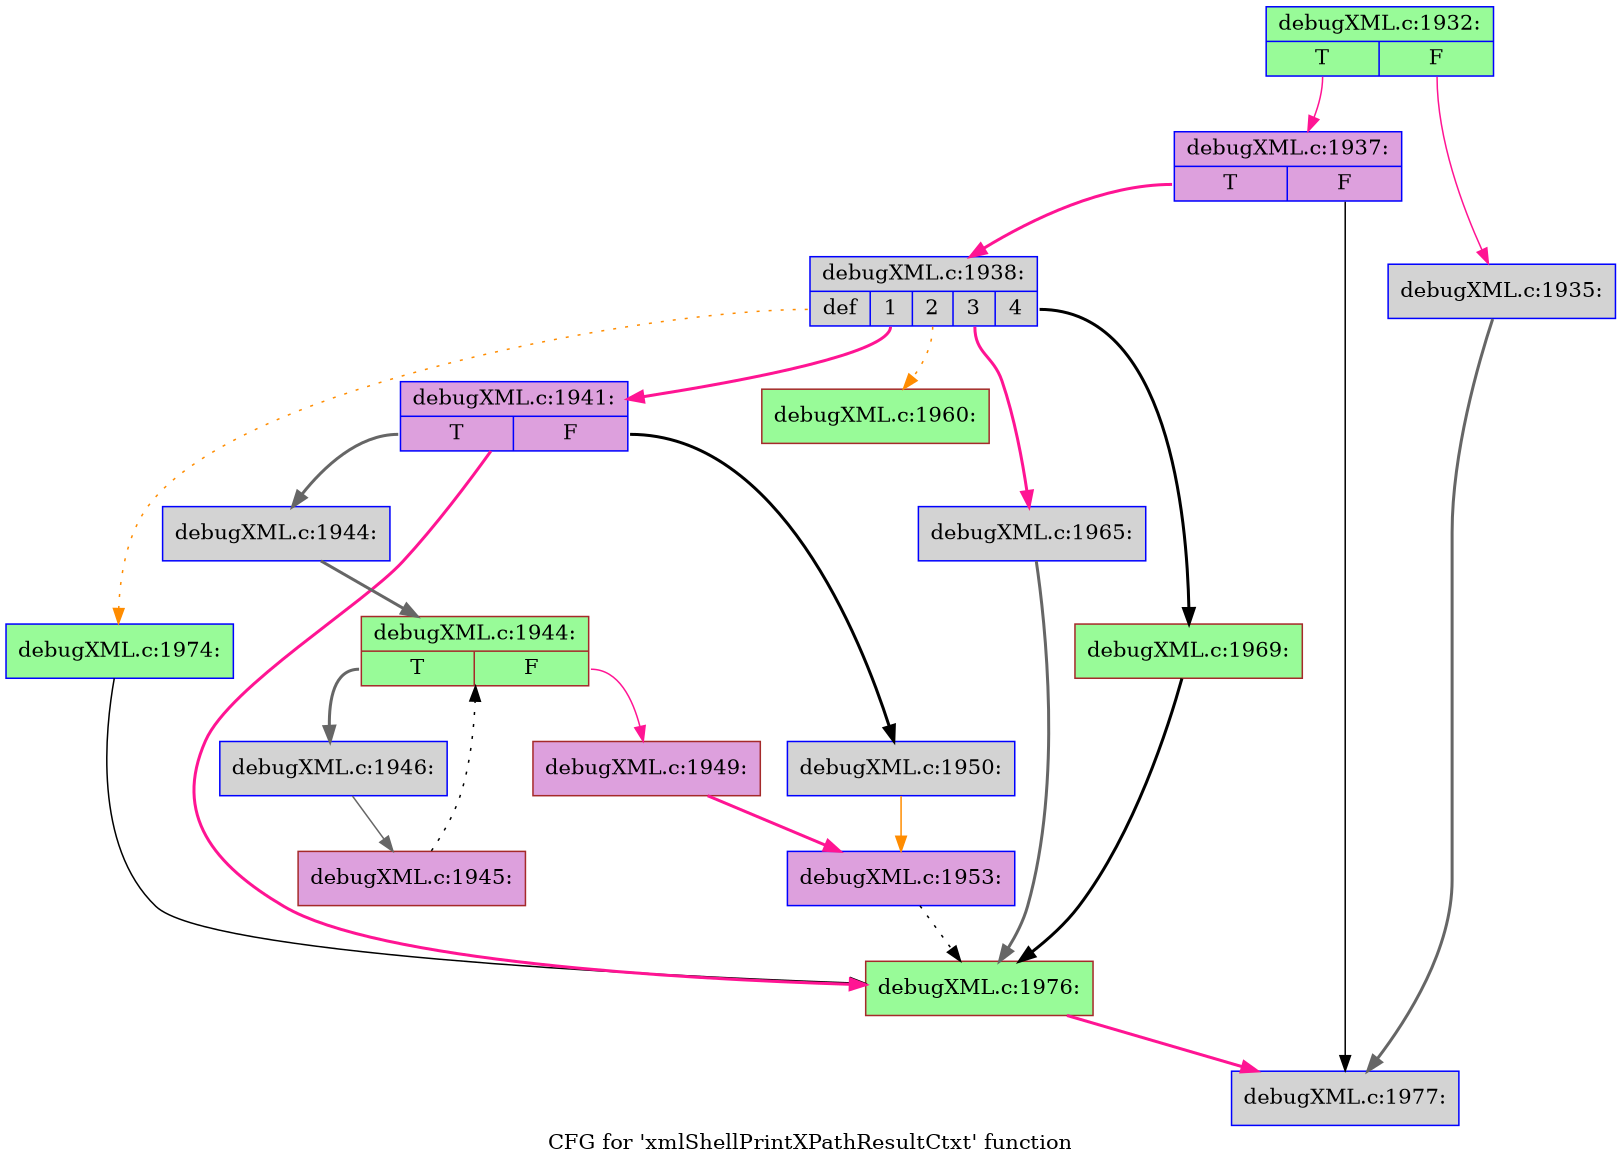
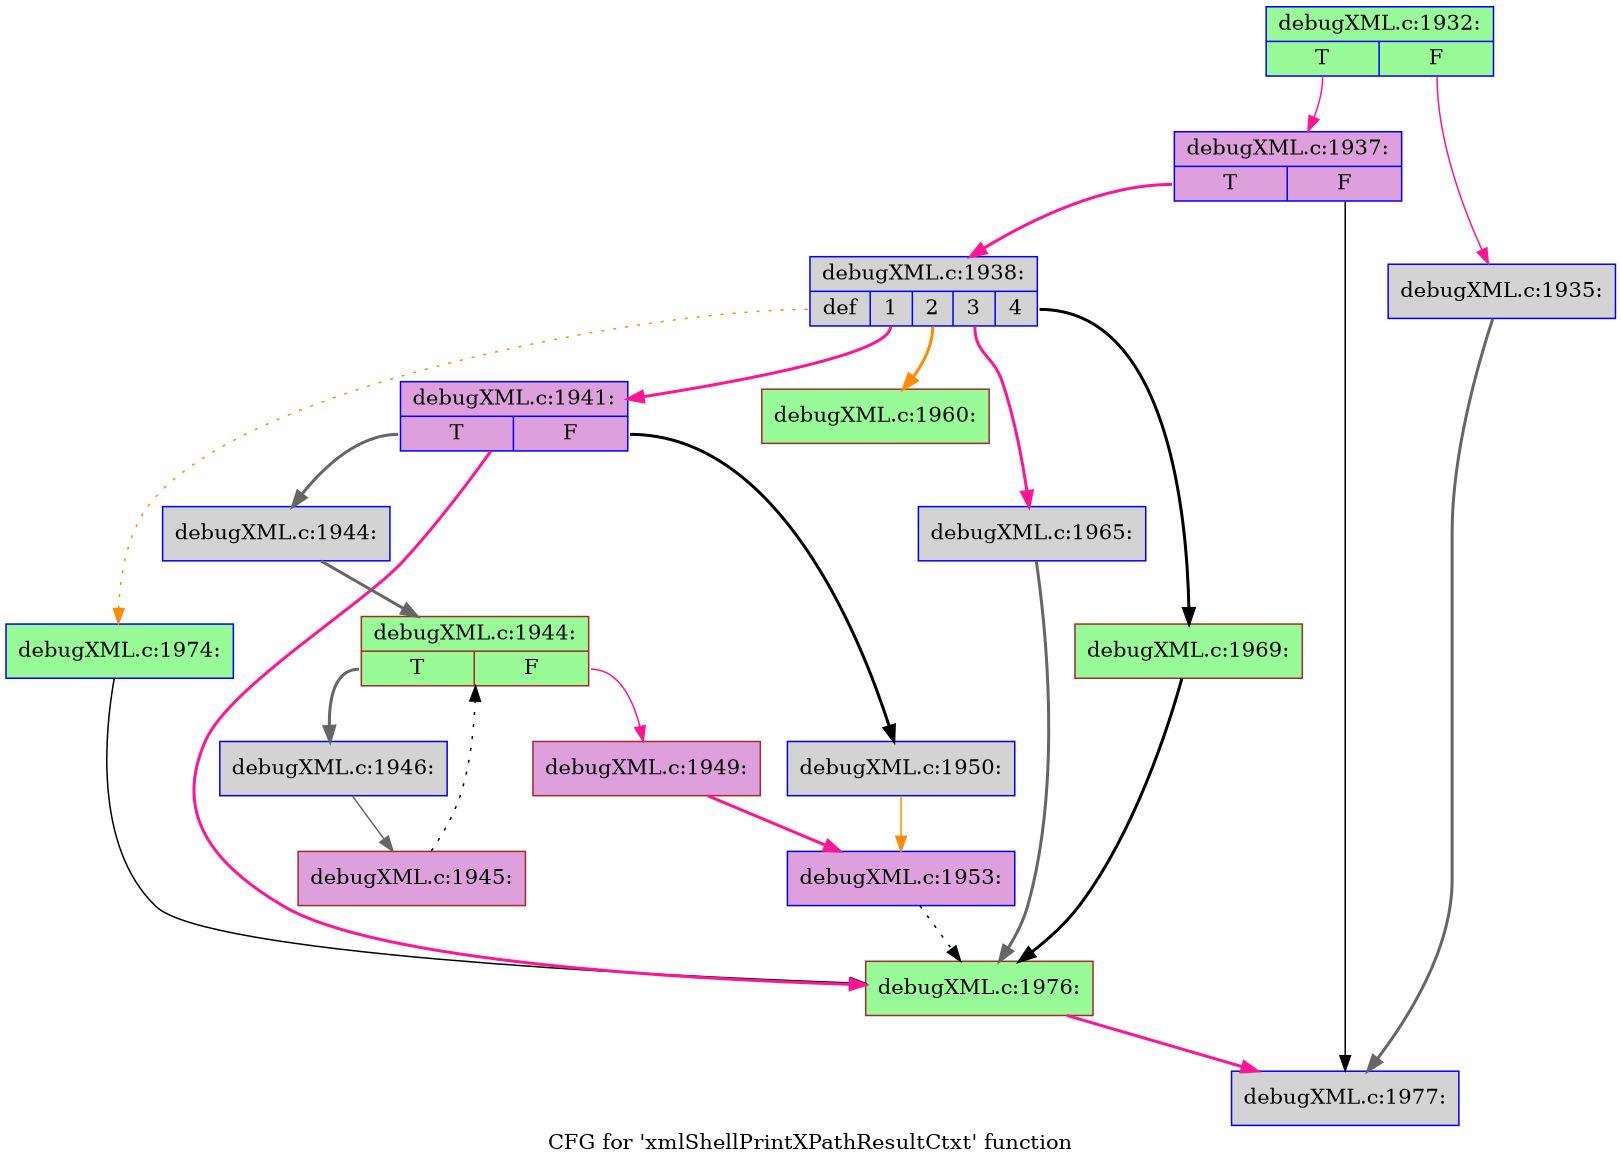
edge "debugXML.c:1938:" -> "debugXML.c:1960:": style dotted -> bold
